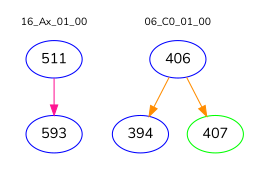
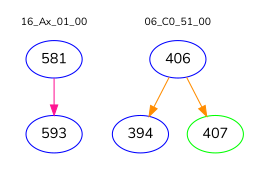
cluster "06_C0_01_00": label "06_C0_01_00" -> "06_C0_51_00"
node "511": label "511" -> "581"
